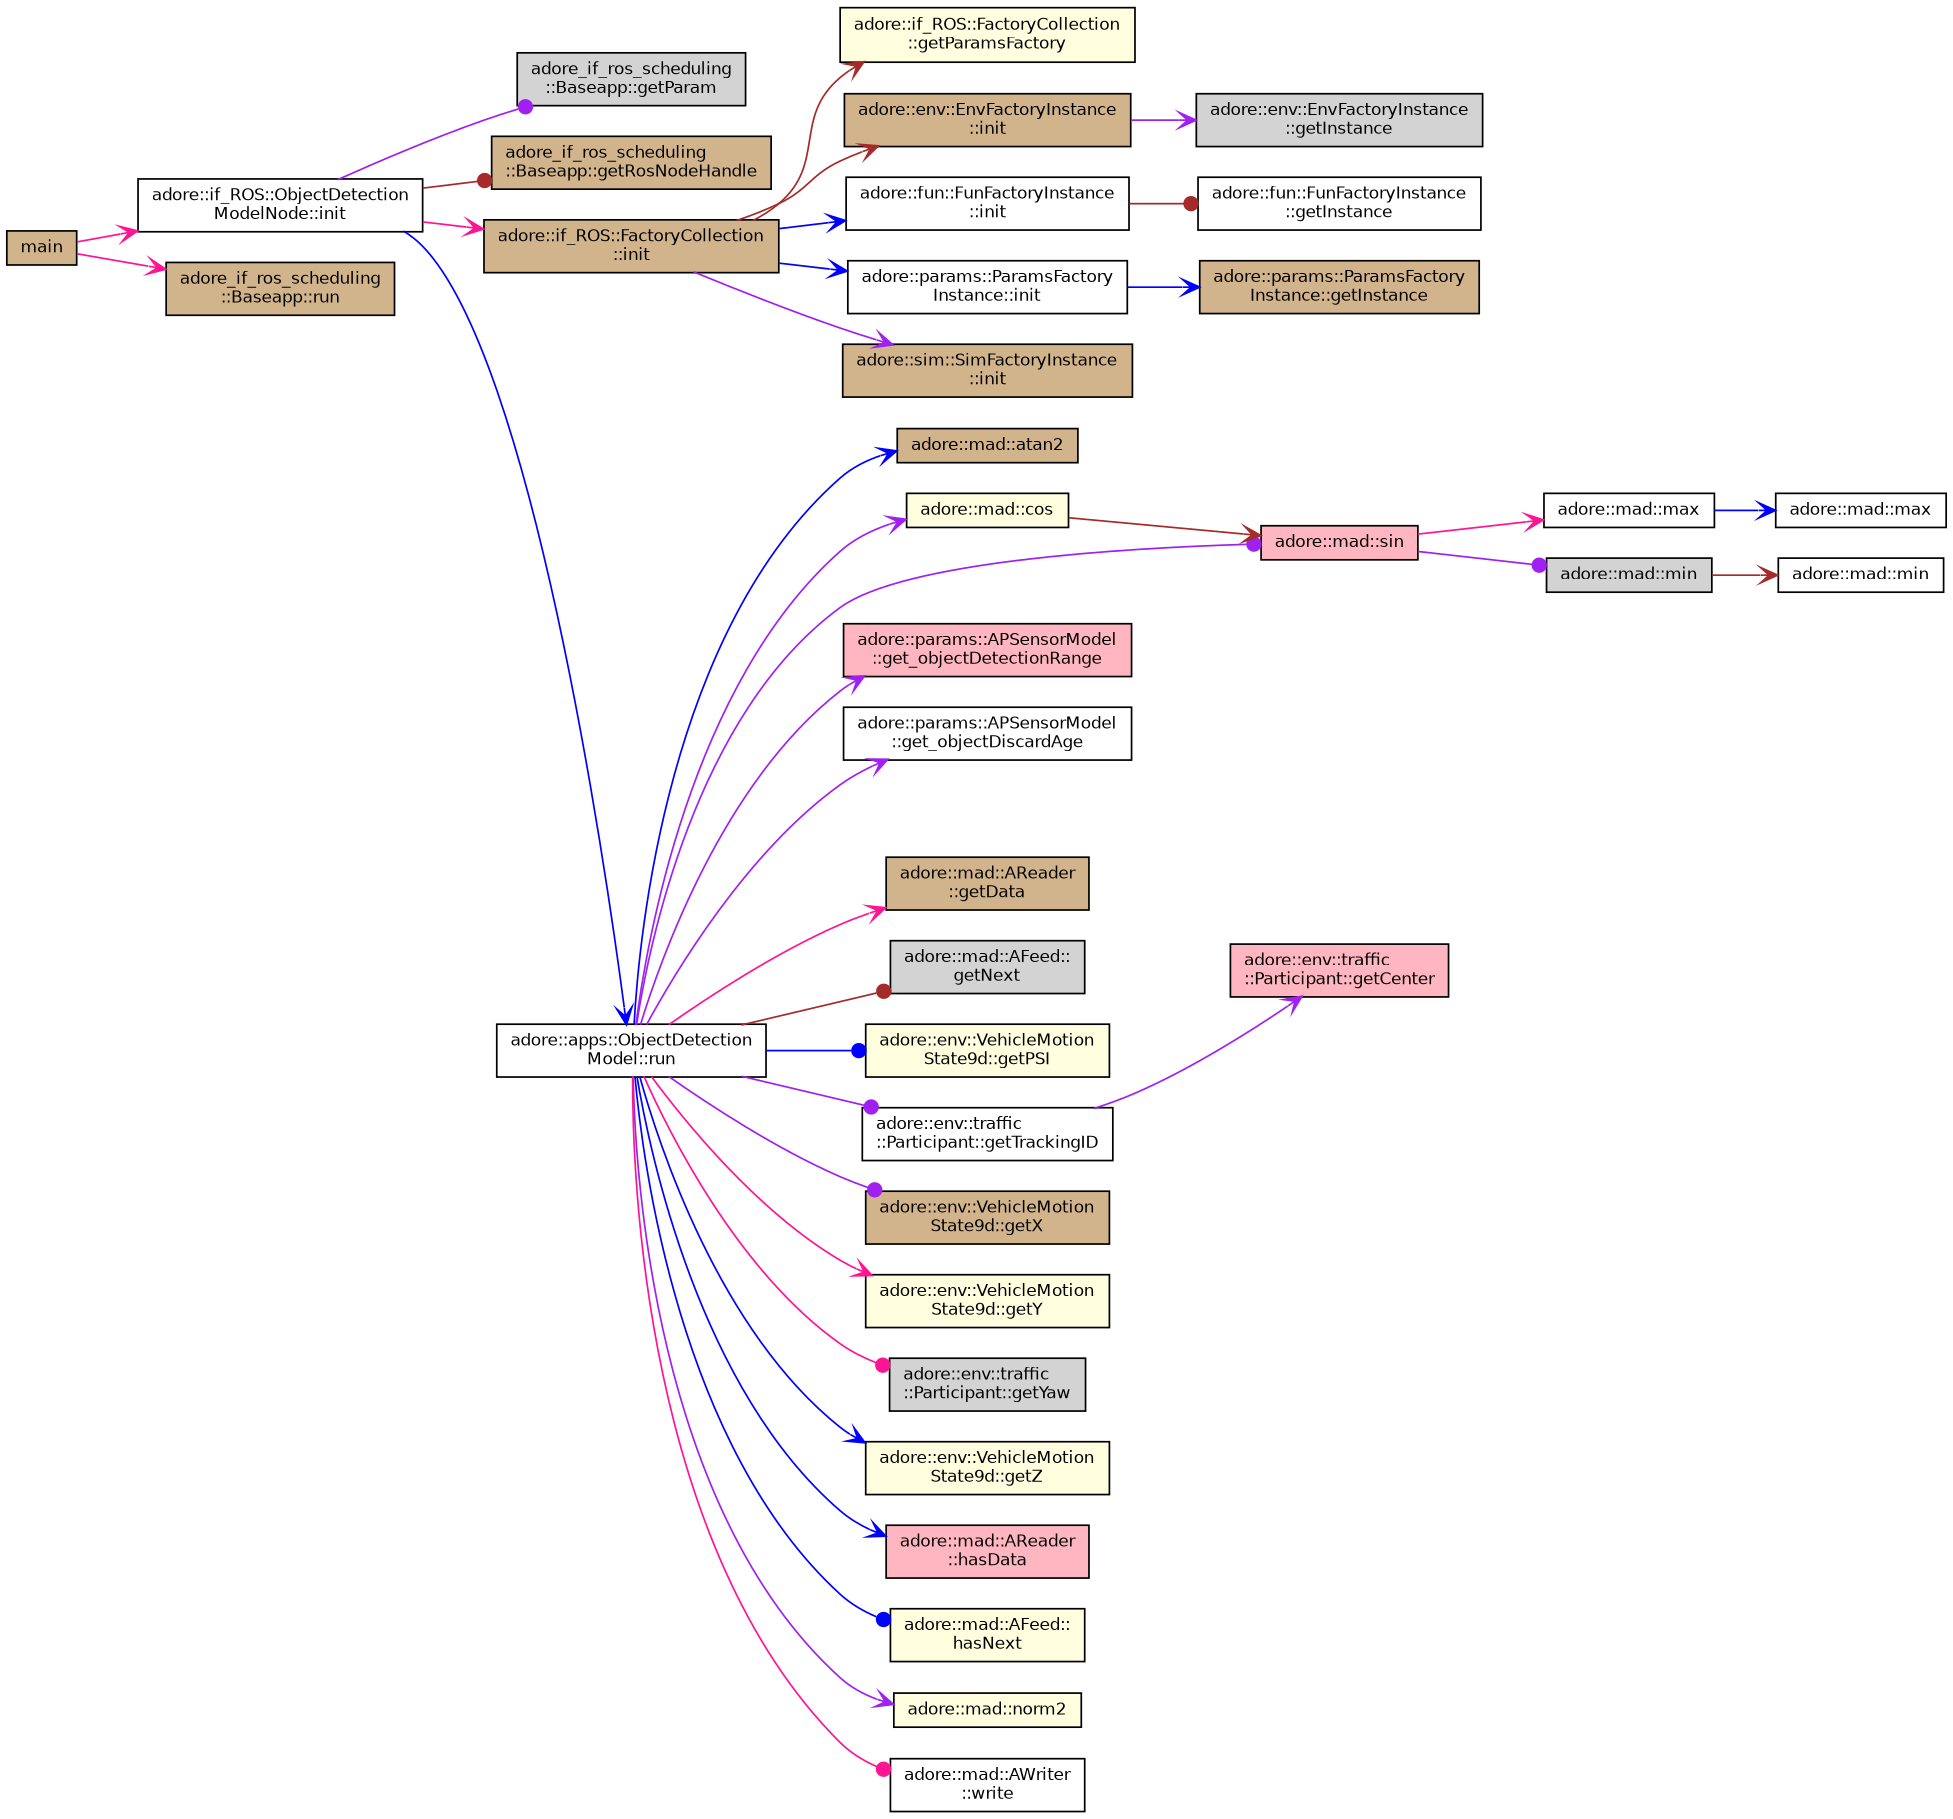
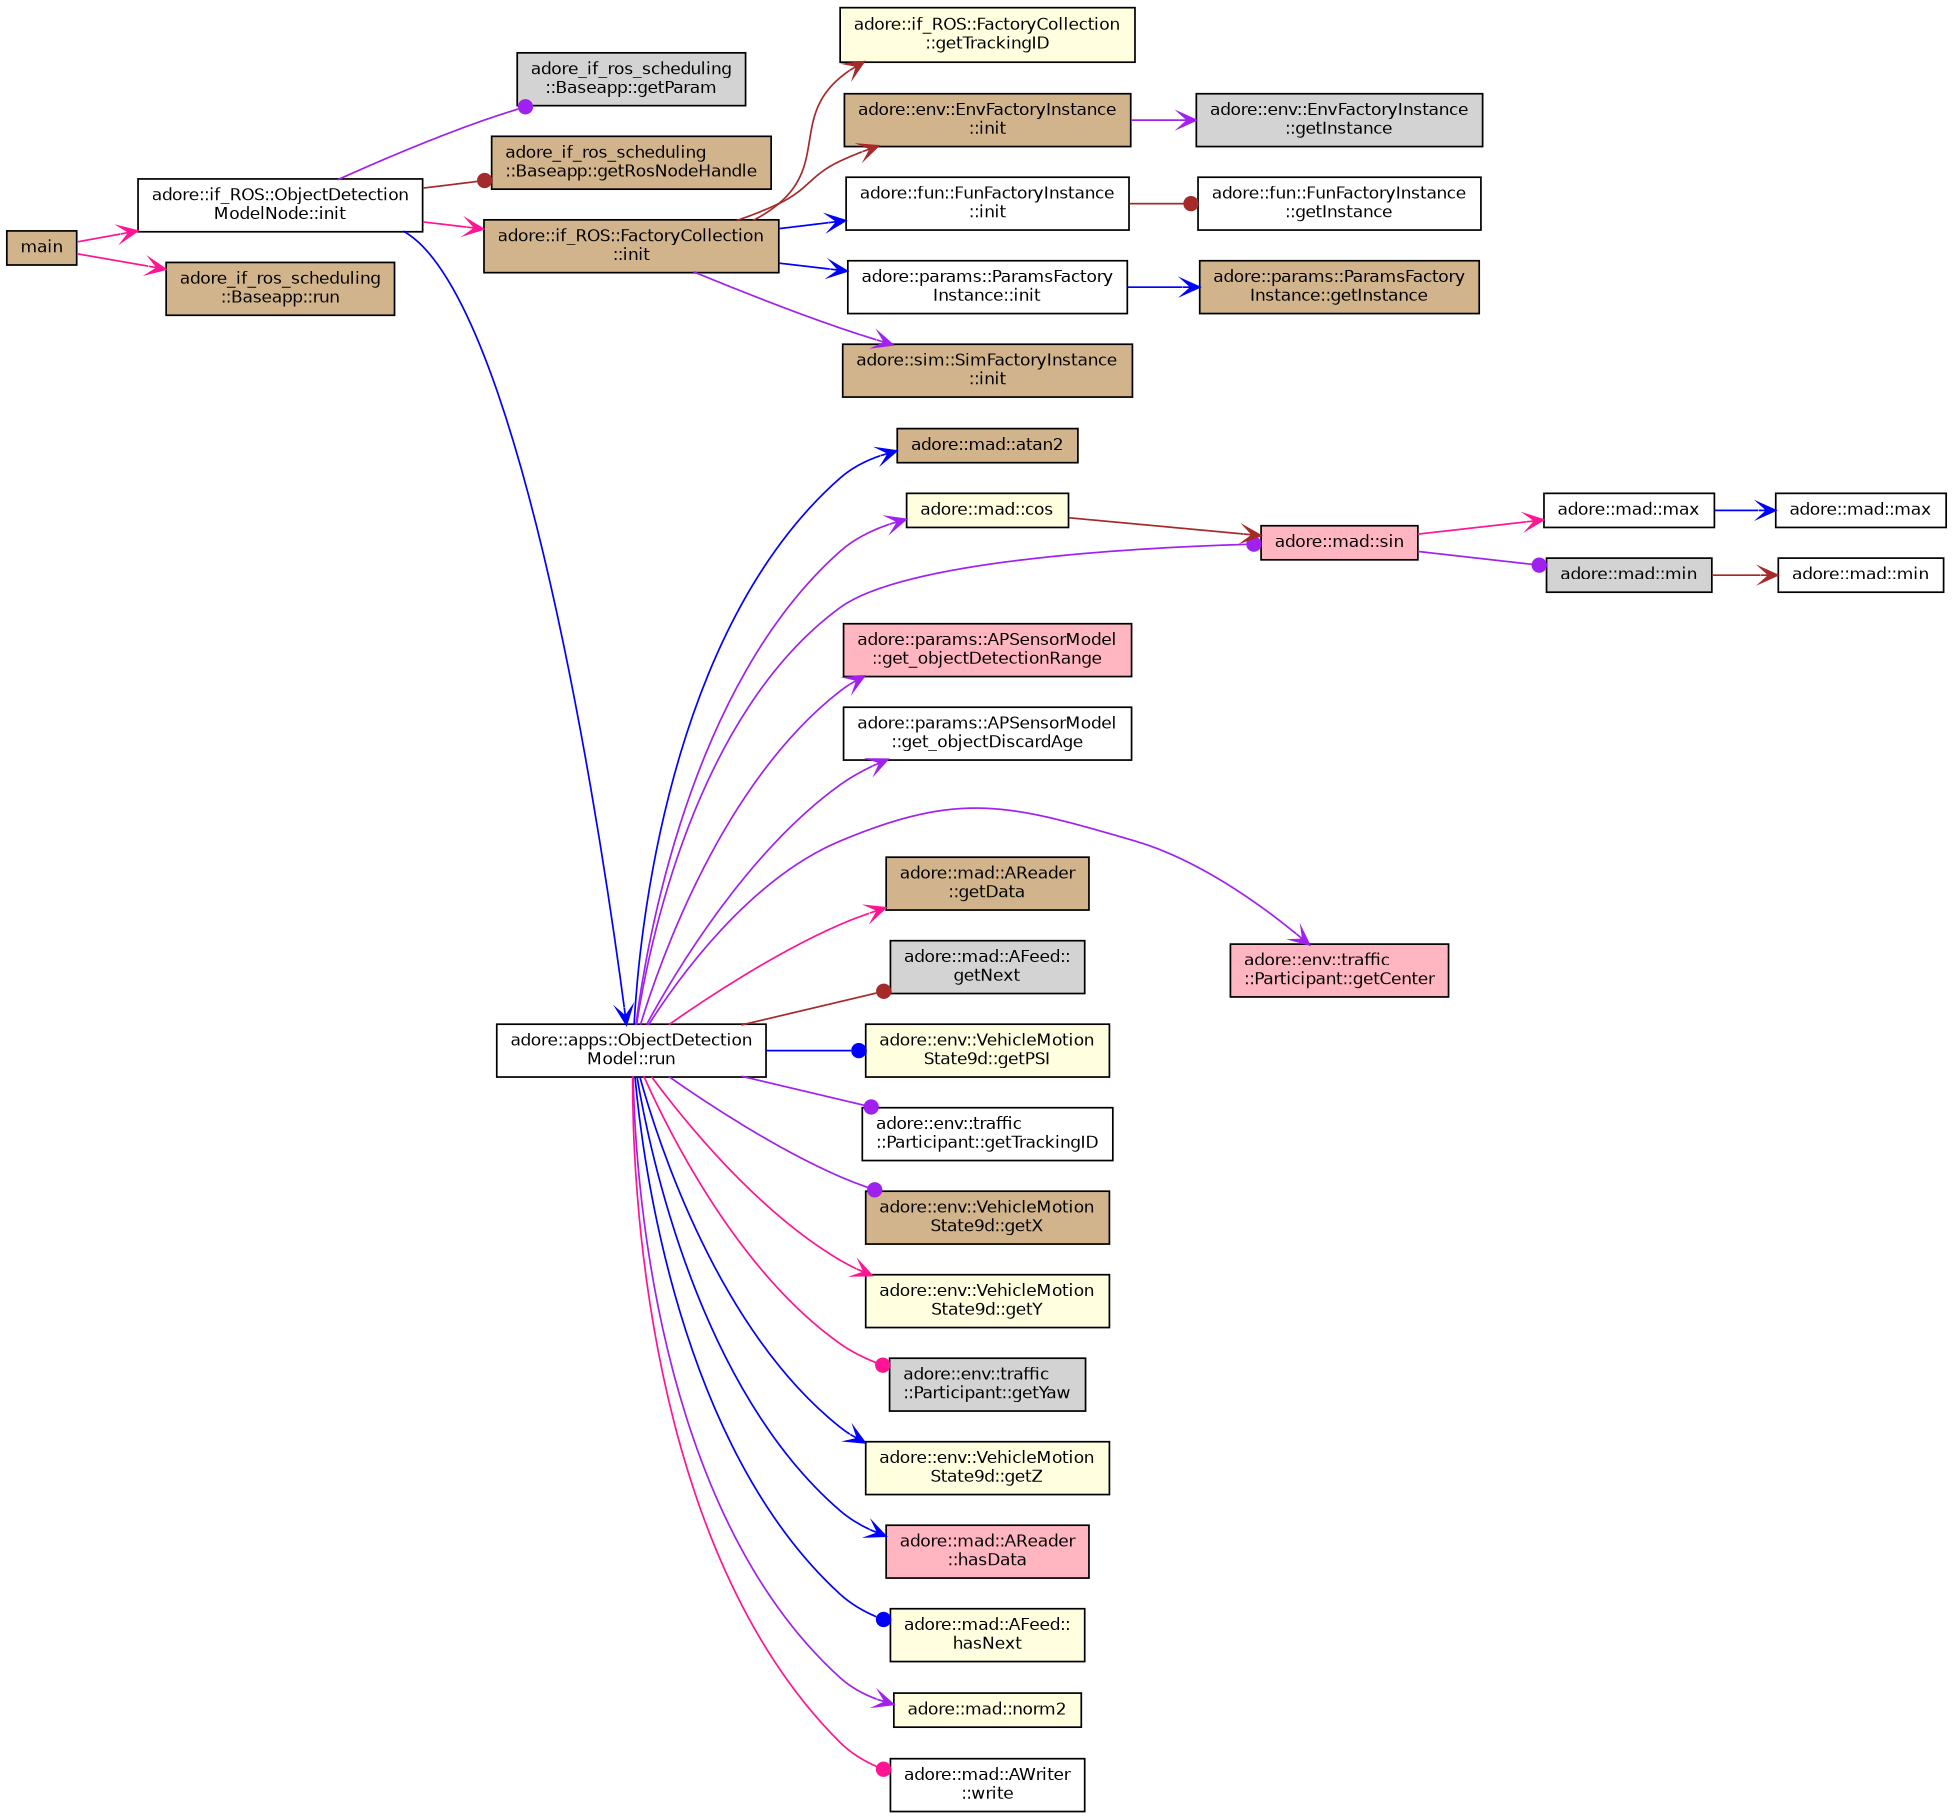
node "adore::if_ROS::FactoryCollection ::getParamsFactory": label "adore::if_ROS::FactoryCollection ::getParamsFactory" -> "adore::if_ROS::FactoryCollection ::getTrackingID"
edge "adore::env::traffic ::Participant::getTrackingID" -> "adore::env::traffic ::Participant::getCenter": now "adore::apps::ObjectDetection Model::run" -> "adore::env::traffic ::Participant::getCenter"
